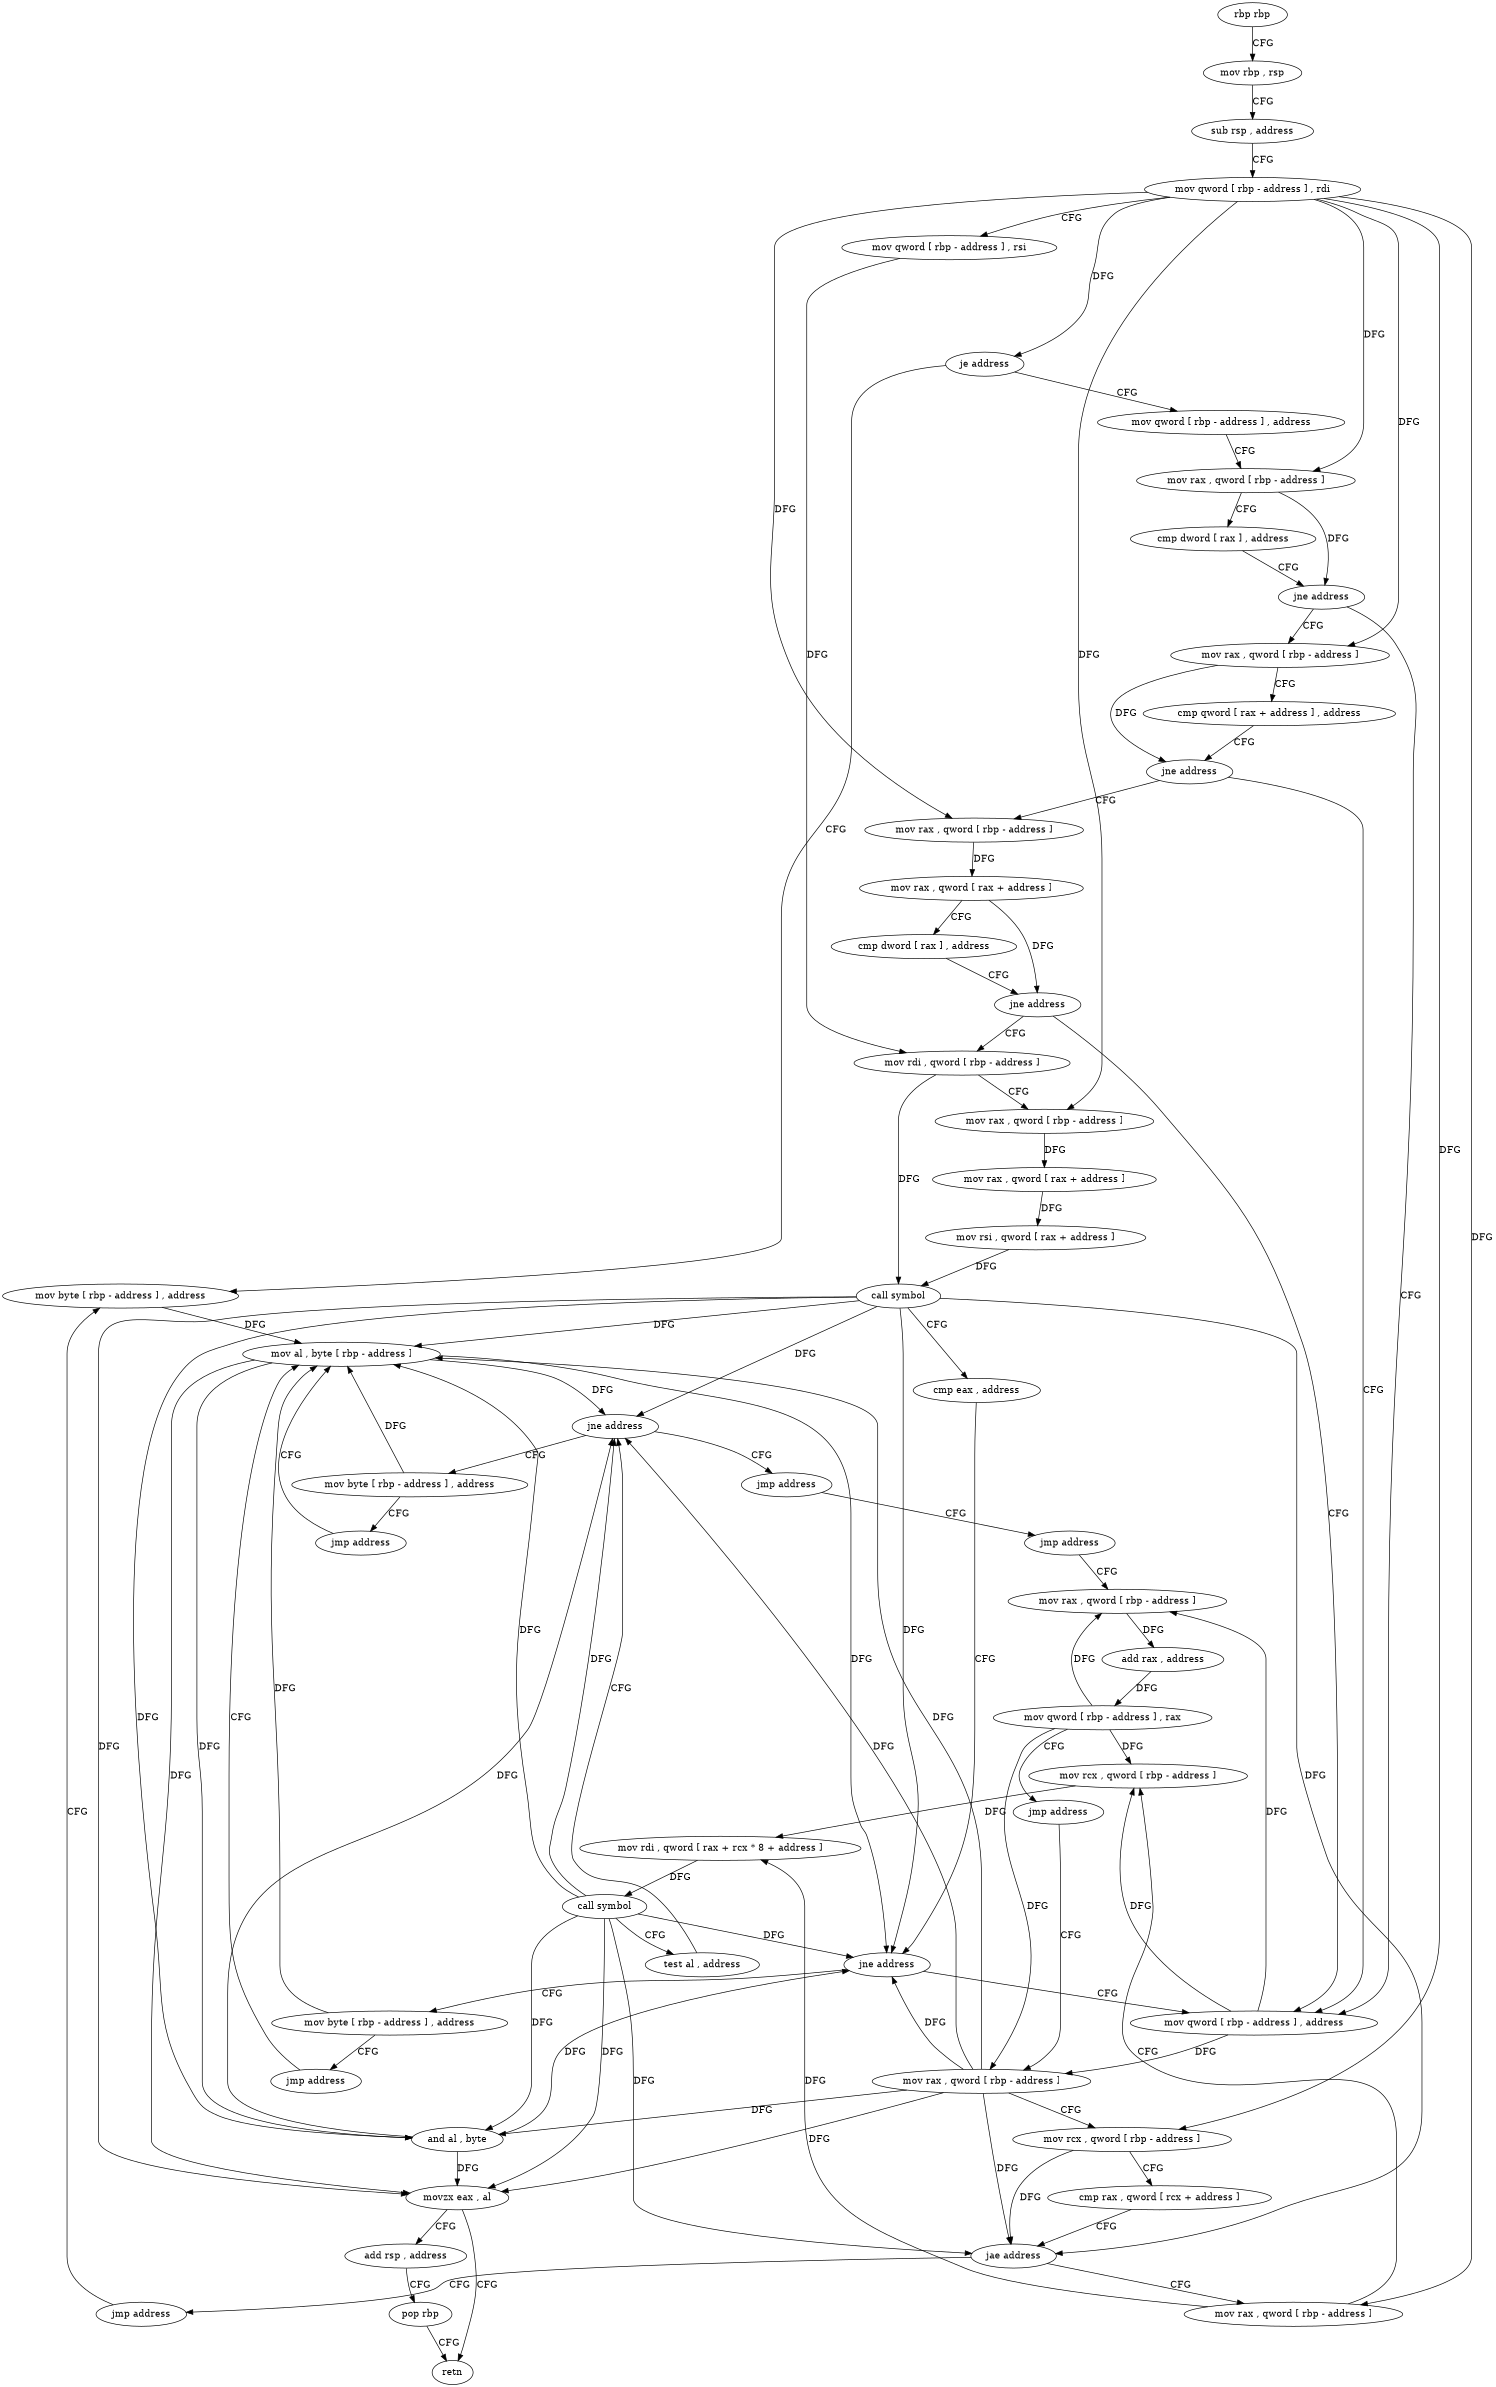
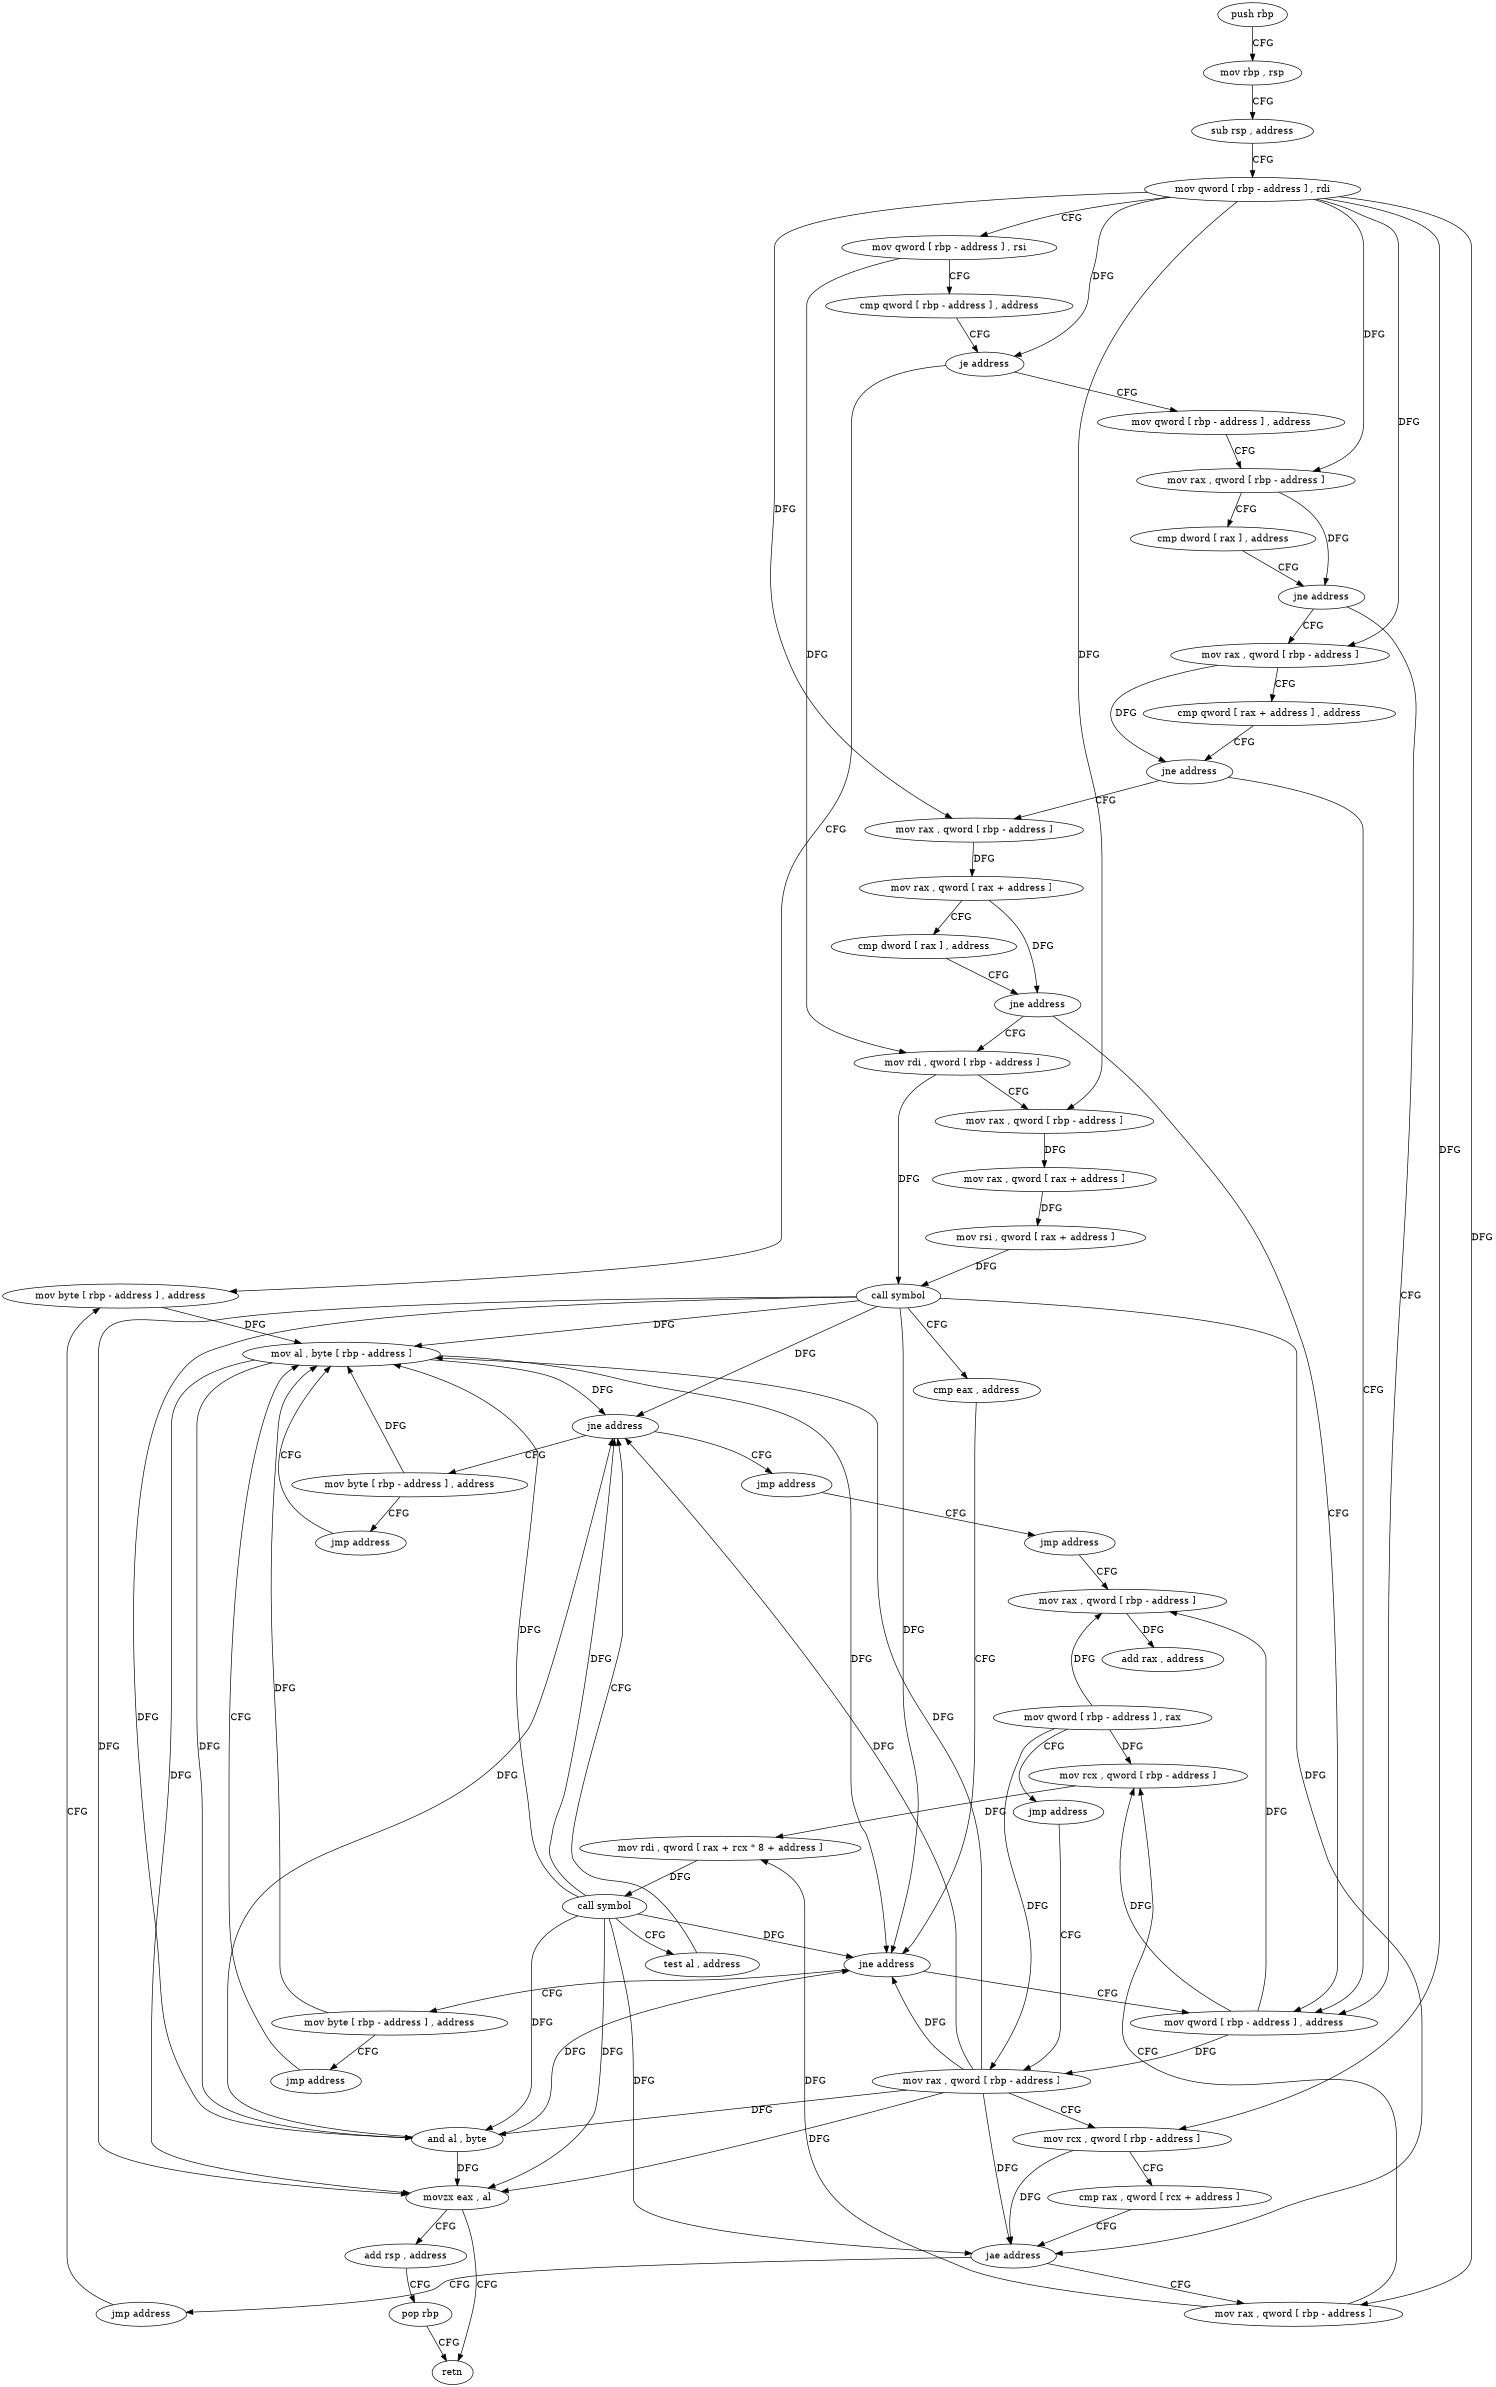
node "rbp rbp": label "rbp rbp" -> "push rbp"
node "cmp qword [ rbp - address ] , address": added
edge "add rax , address" -> "mov qword [ rbp - address ] , rax": removed, label "DFG"
